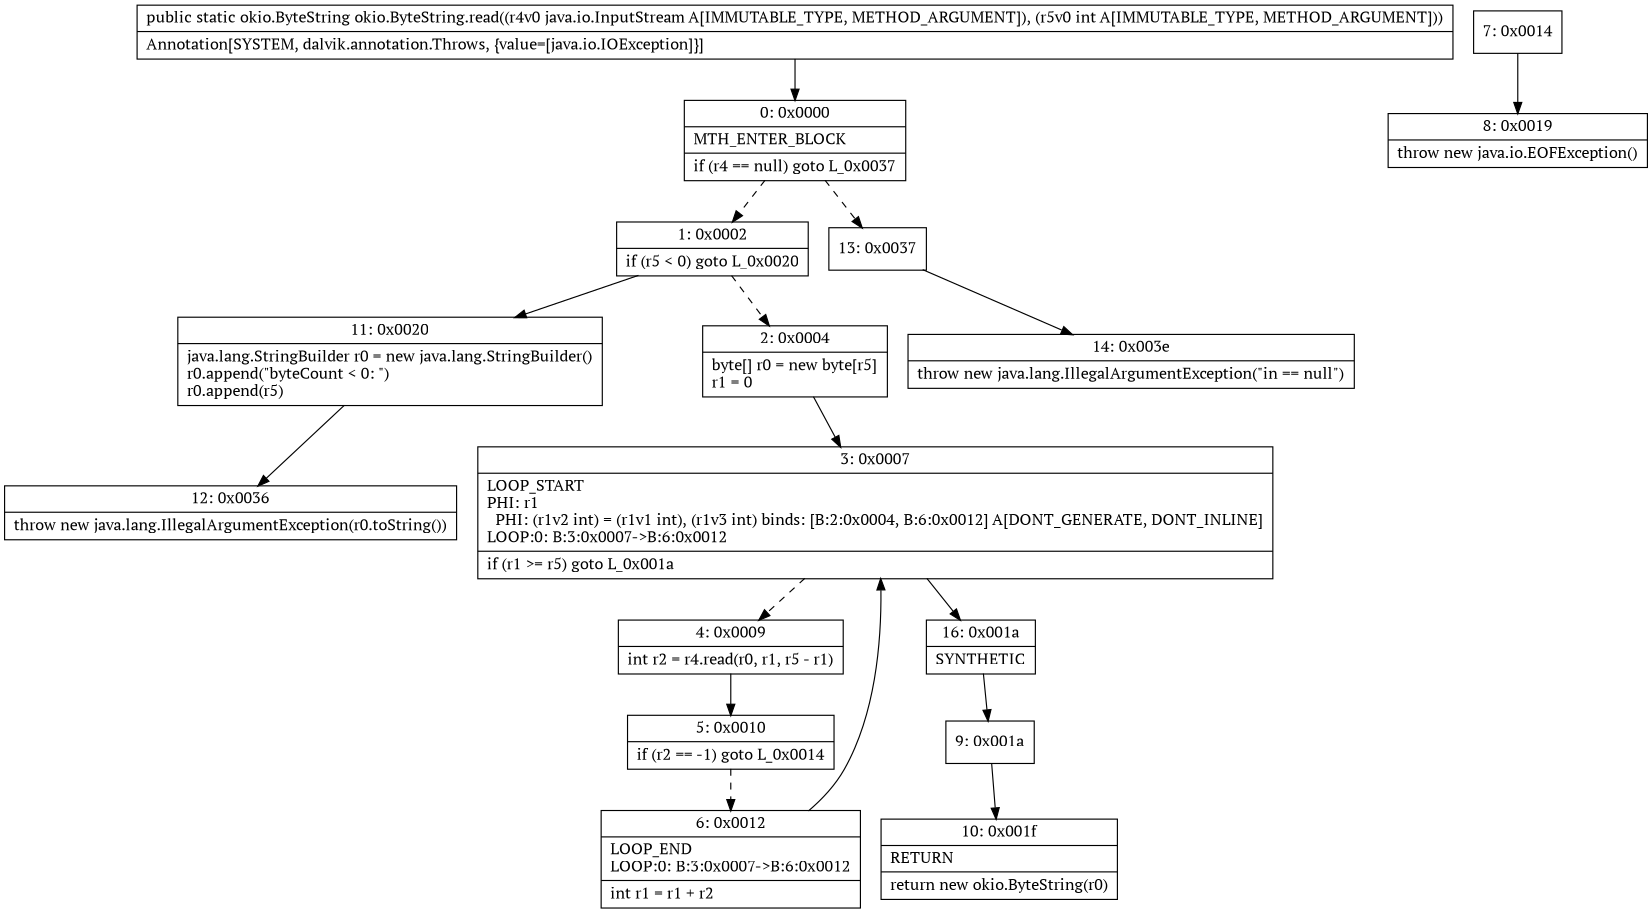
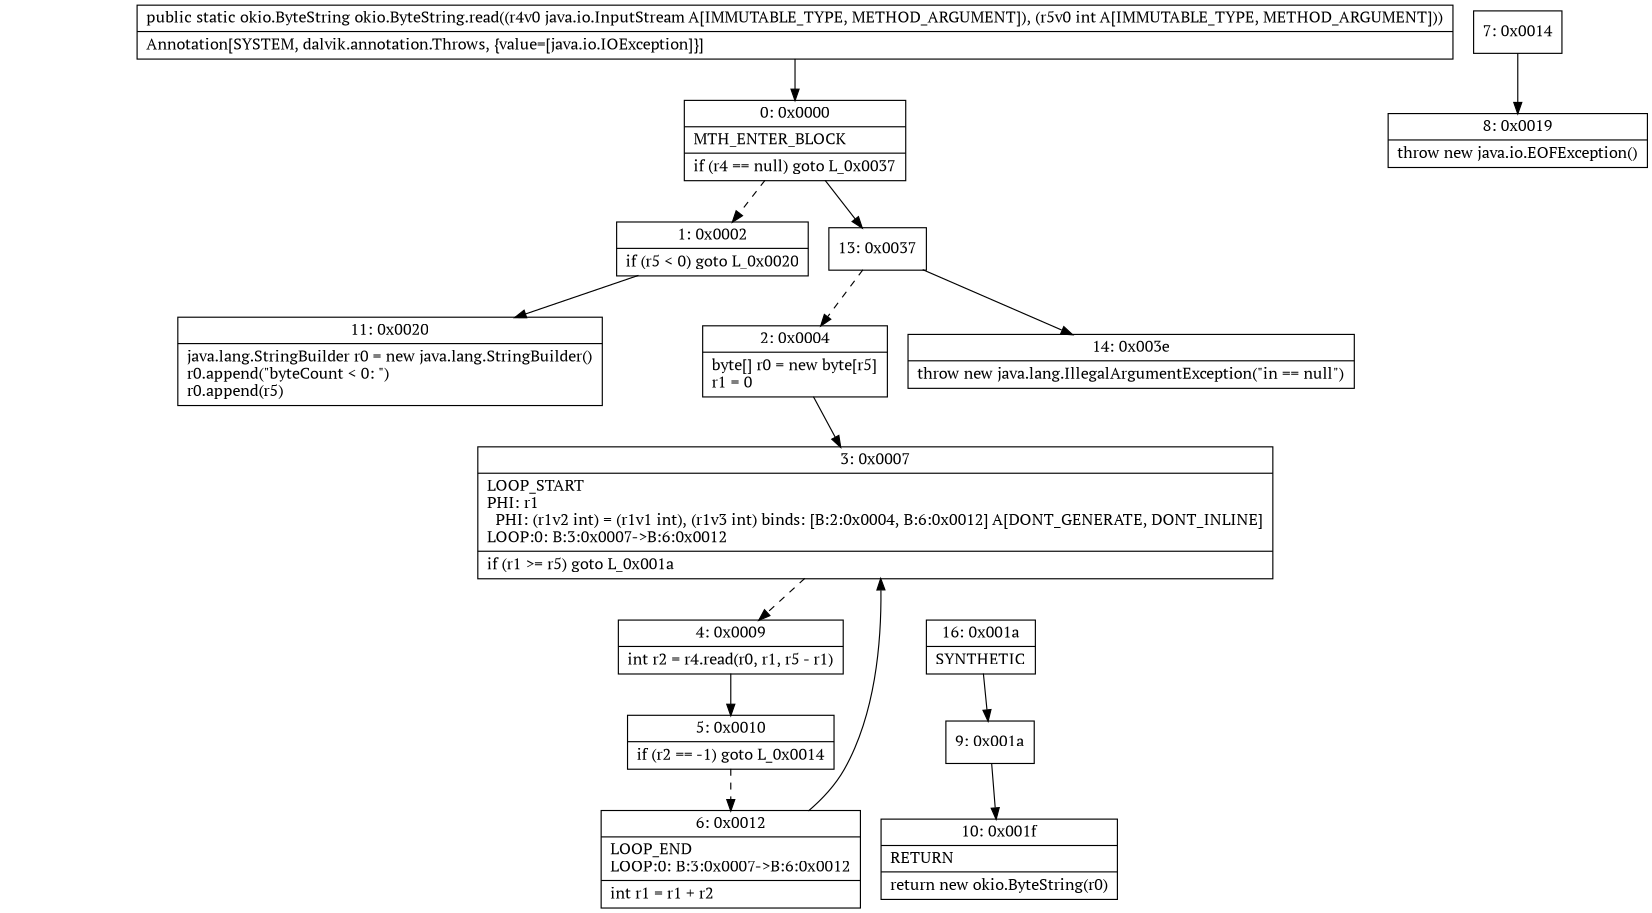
edge "0: 0x0000" -> "13: 0x0037": style dashed -> solid
edge "1: 0x0002" -> "2: 0x0004": now "13: 0x0037" -> "2: 0x0004"
node "12: 0x0036": removed
edge "3: 0x0007" -> "16: 0x001a": removed
